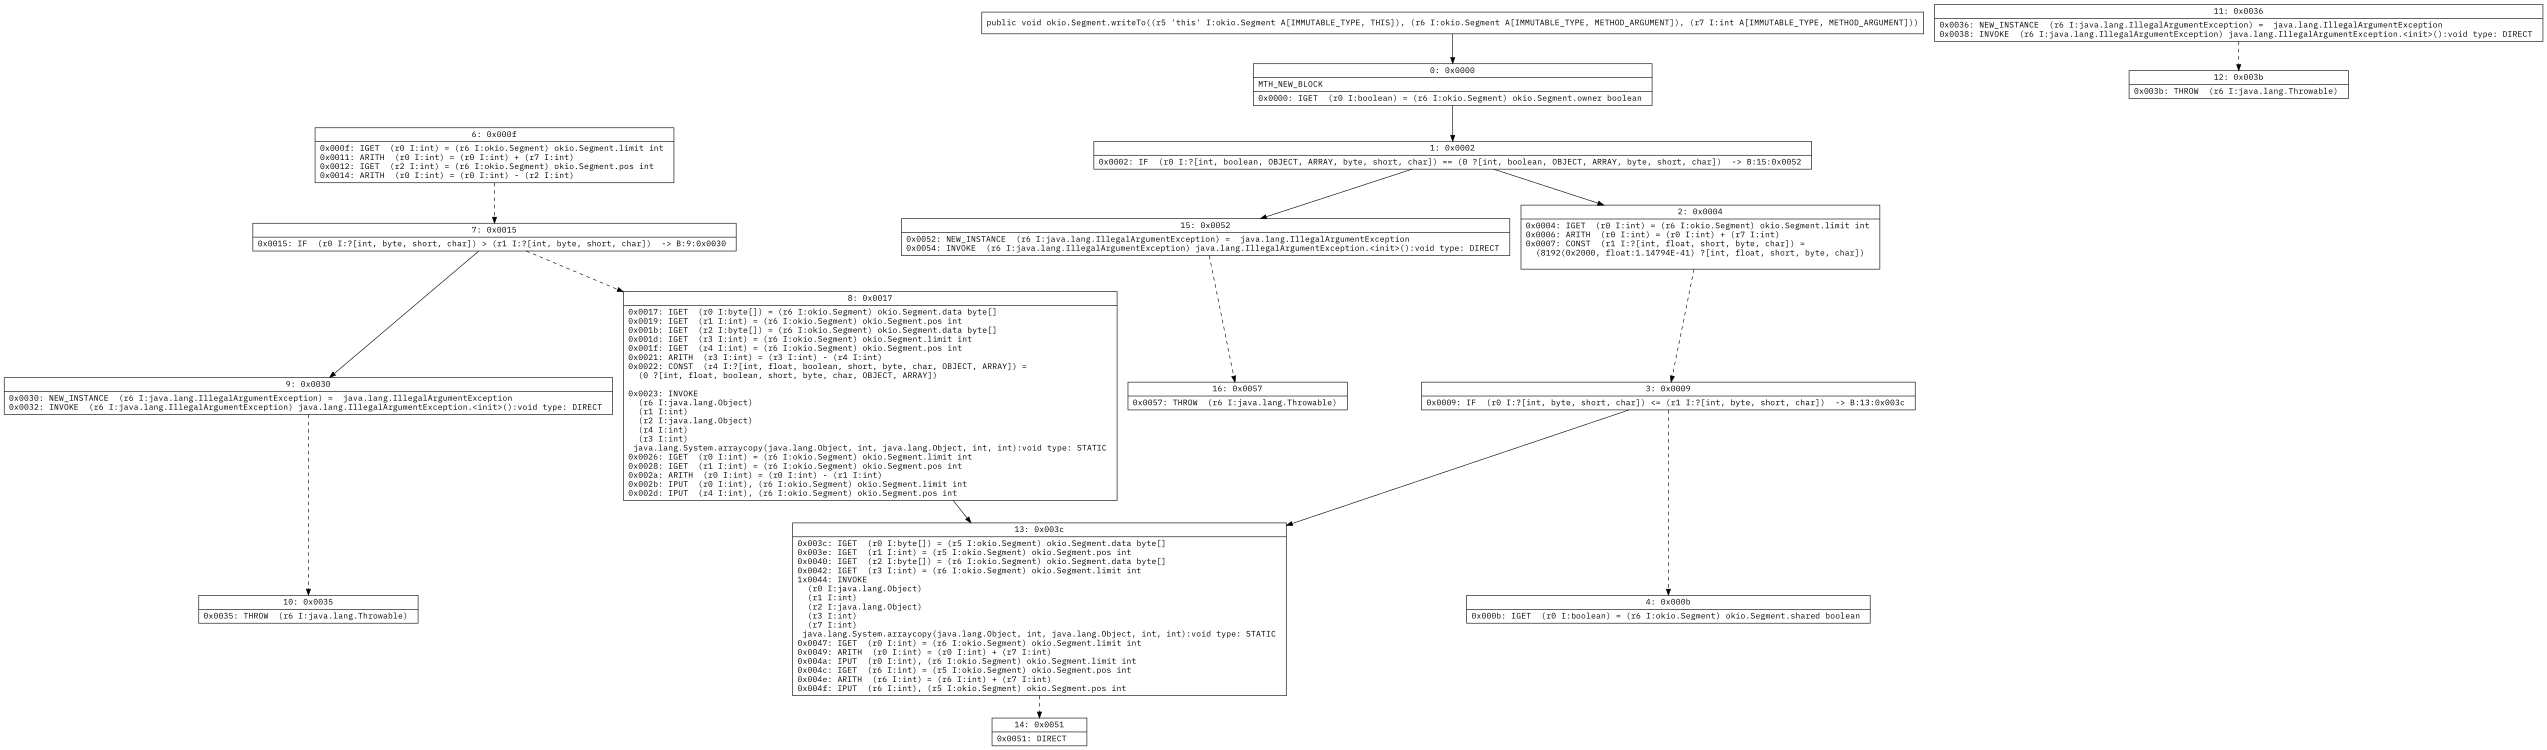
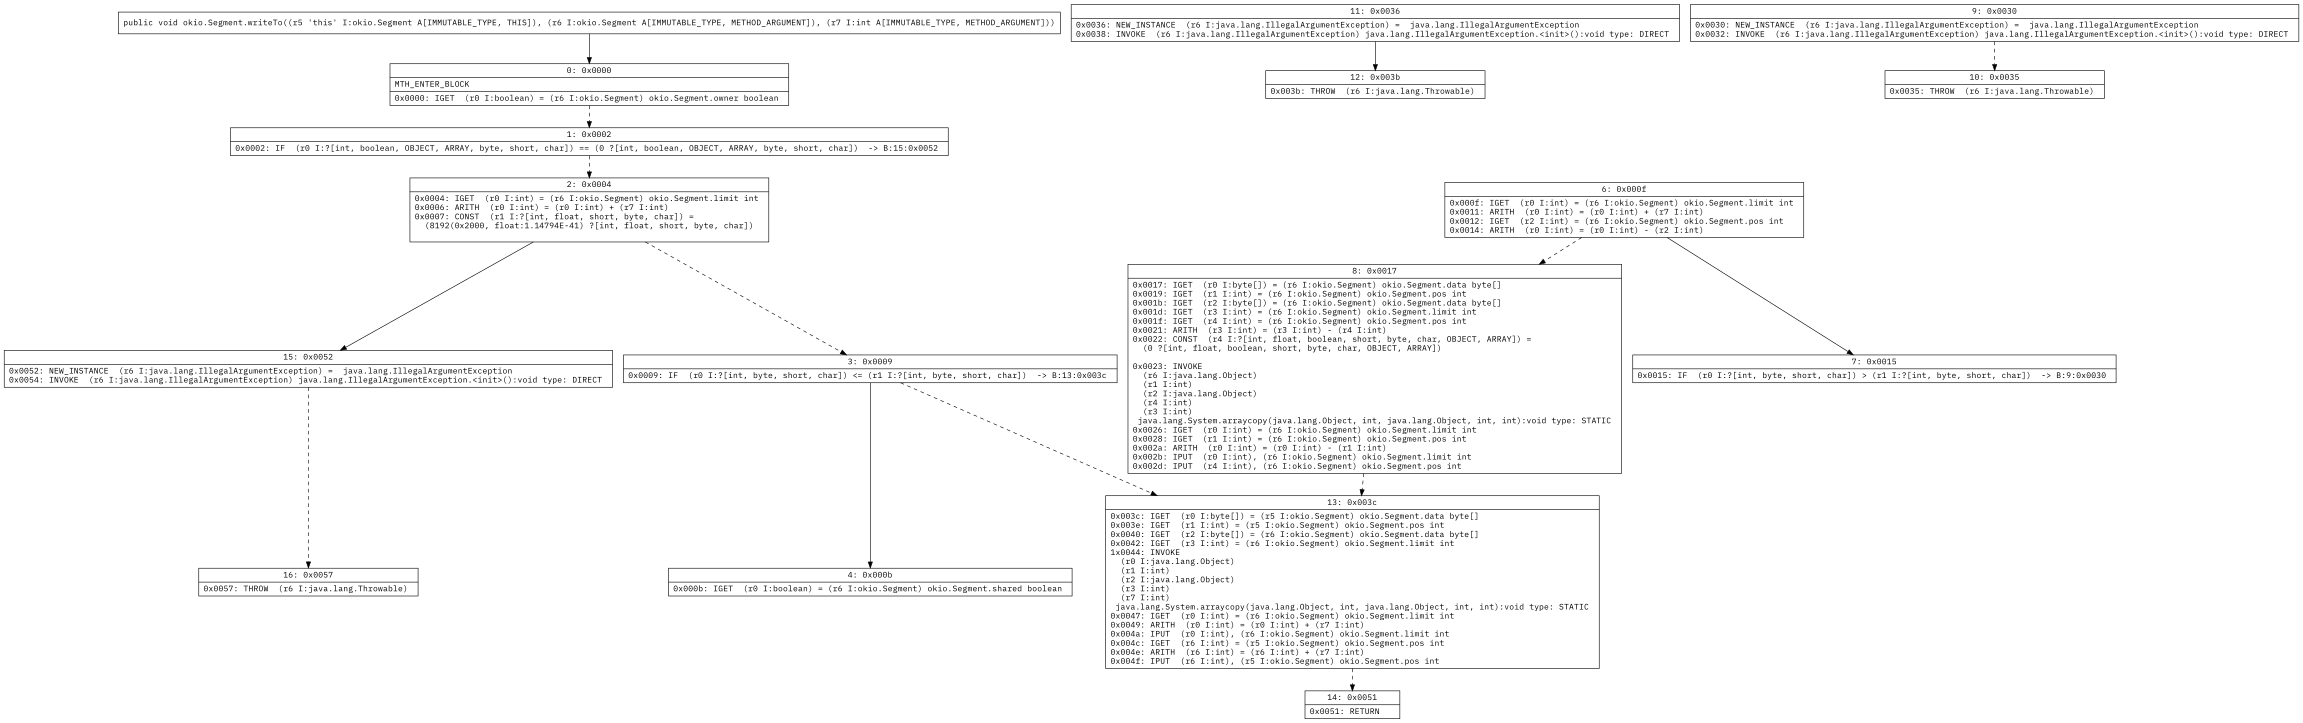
edge "11: 0x0036" -> "12: 0x003b": style dashed -> solid
node "0: 0x0000": text "MTH_NEW_BLOCK" -> "MTH_ENTER_BLOCK"
edge "0: 0x0000" -> "1: 0x0002": style solid -> dashed
edge "1: 0x0002" -> "2: 0x0004": style solid -> dashed
edge "1: 0x0002" -> "15: 0x0052": now "2: 0x0004" -> "15: 0x0052"
edge "6: 0x000f" -> "7: 0x0015": style dashed -> solid
edge "7: 0x0015" -> "8: 0x0017": now "6: 0x000f" -> "8: 0x0017"
edge "7: 0x0015" -> "9: 0x0030": removed
edge "3: 0x0009" -> "13: 0x003c": style solid -> dashed
edge "3: 0x0009" -> "4: 0x000b": style dashed -> solid
edge "8: 0x0017" -> "13: 0x003c": style solid -> dashed
node "14: 0x0051": text "0x0051: DIRECT" -> "0x0051: RETURN"
